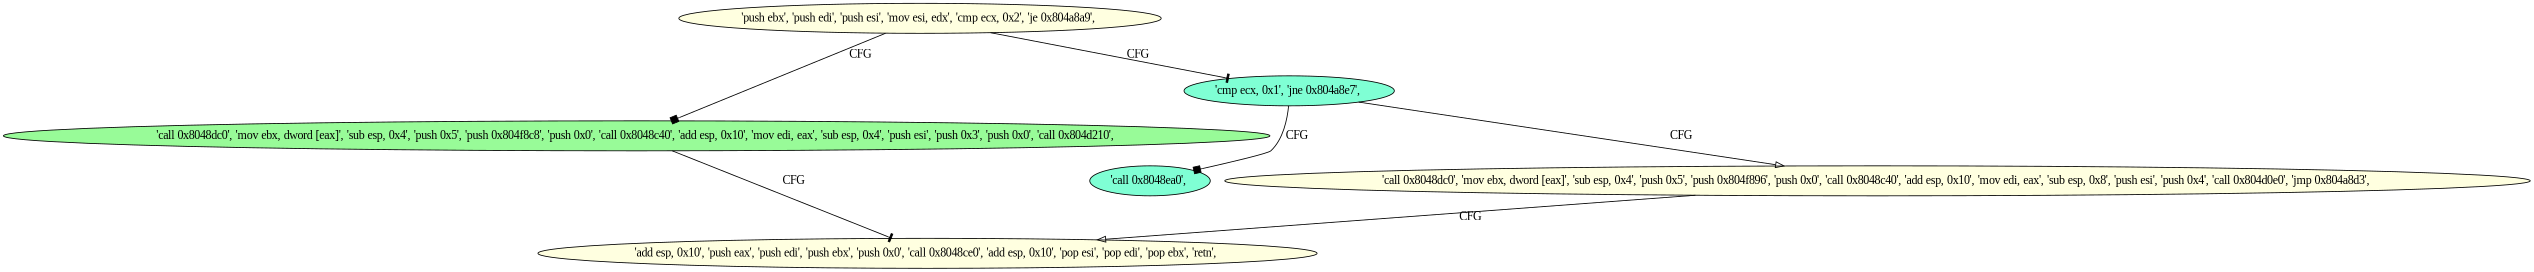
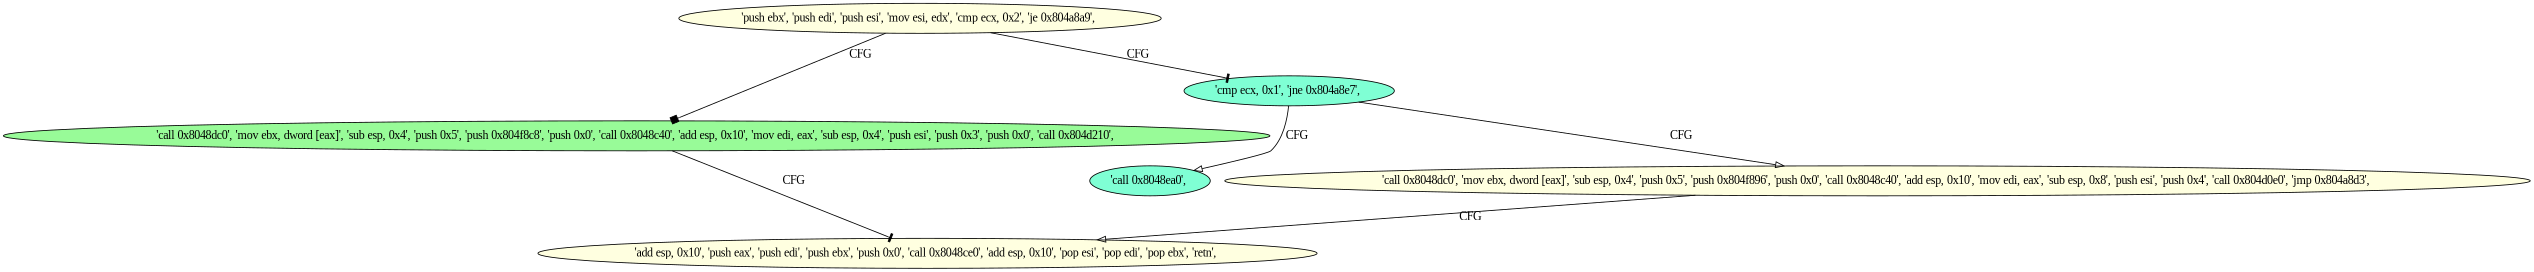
edge "'cmp ecx, 0x1', 'jne 0x804a8e7'," -> "'call 0x8048ea0',": arrowhead box -> onormal
